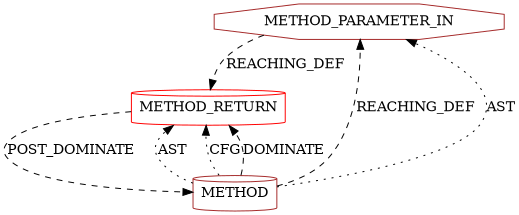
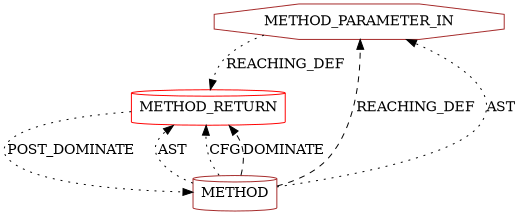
edge "METHOD_PARAMETER_IN" -> "METHOD_RETURN": style dashed -> dotted
edge "METHOD_RETURN" -> "METHOD": style dashed -> dotted
